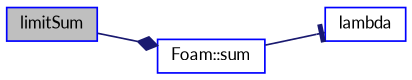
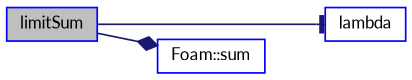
edge "Foam::sum" -> "lambda": now "limitSum" -> "lambda"
